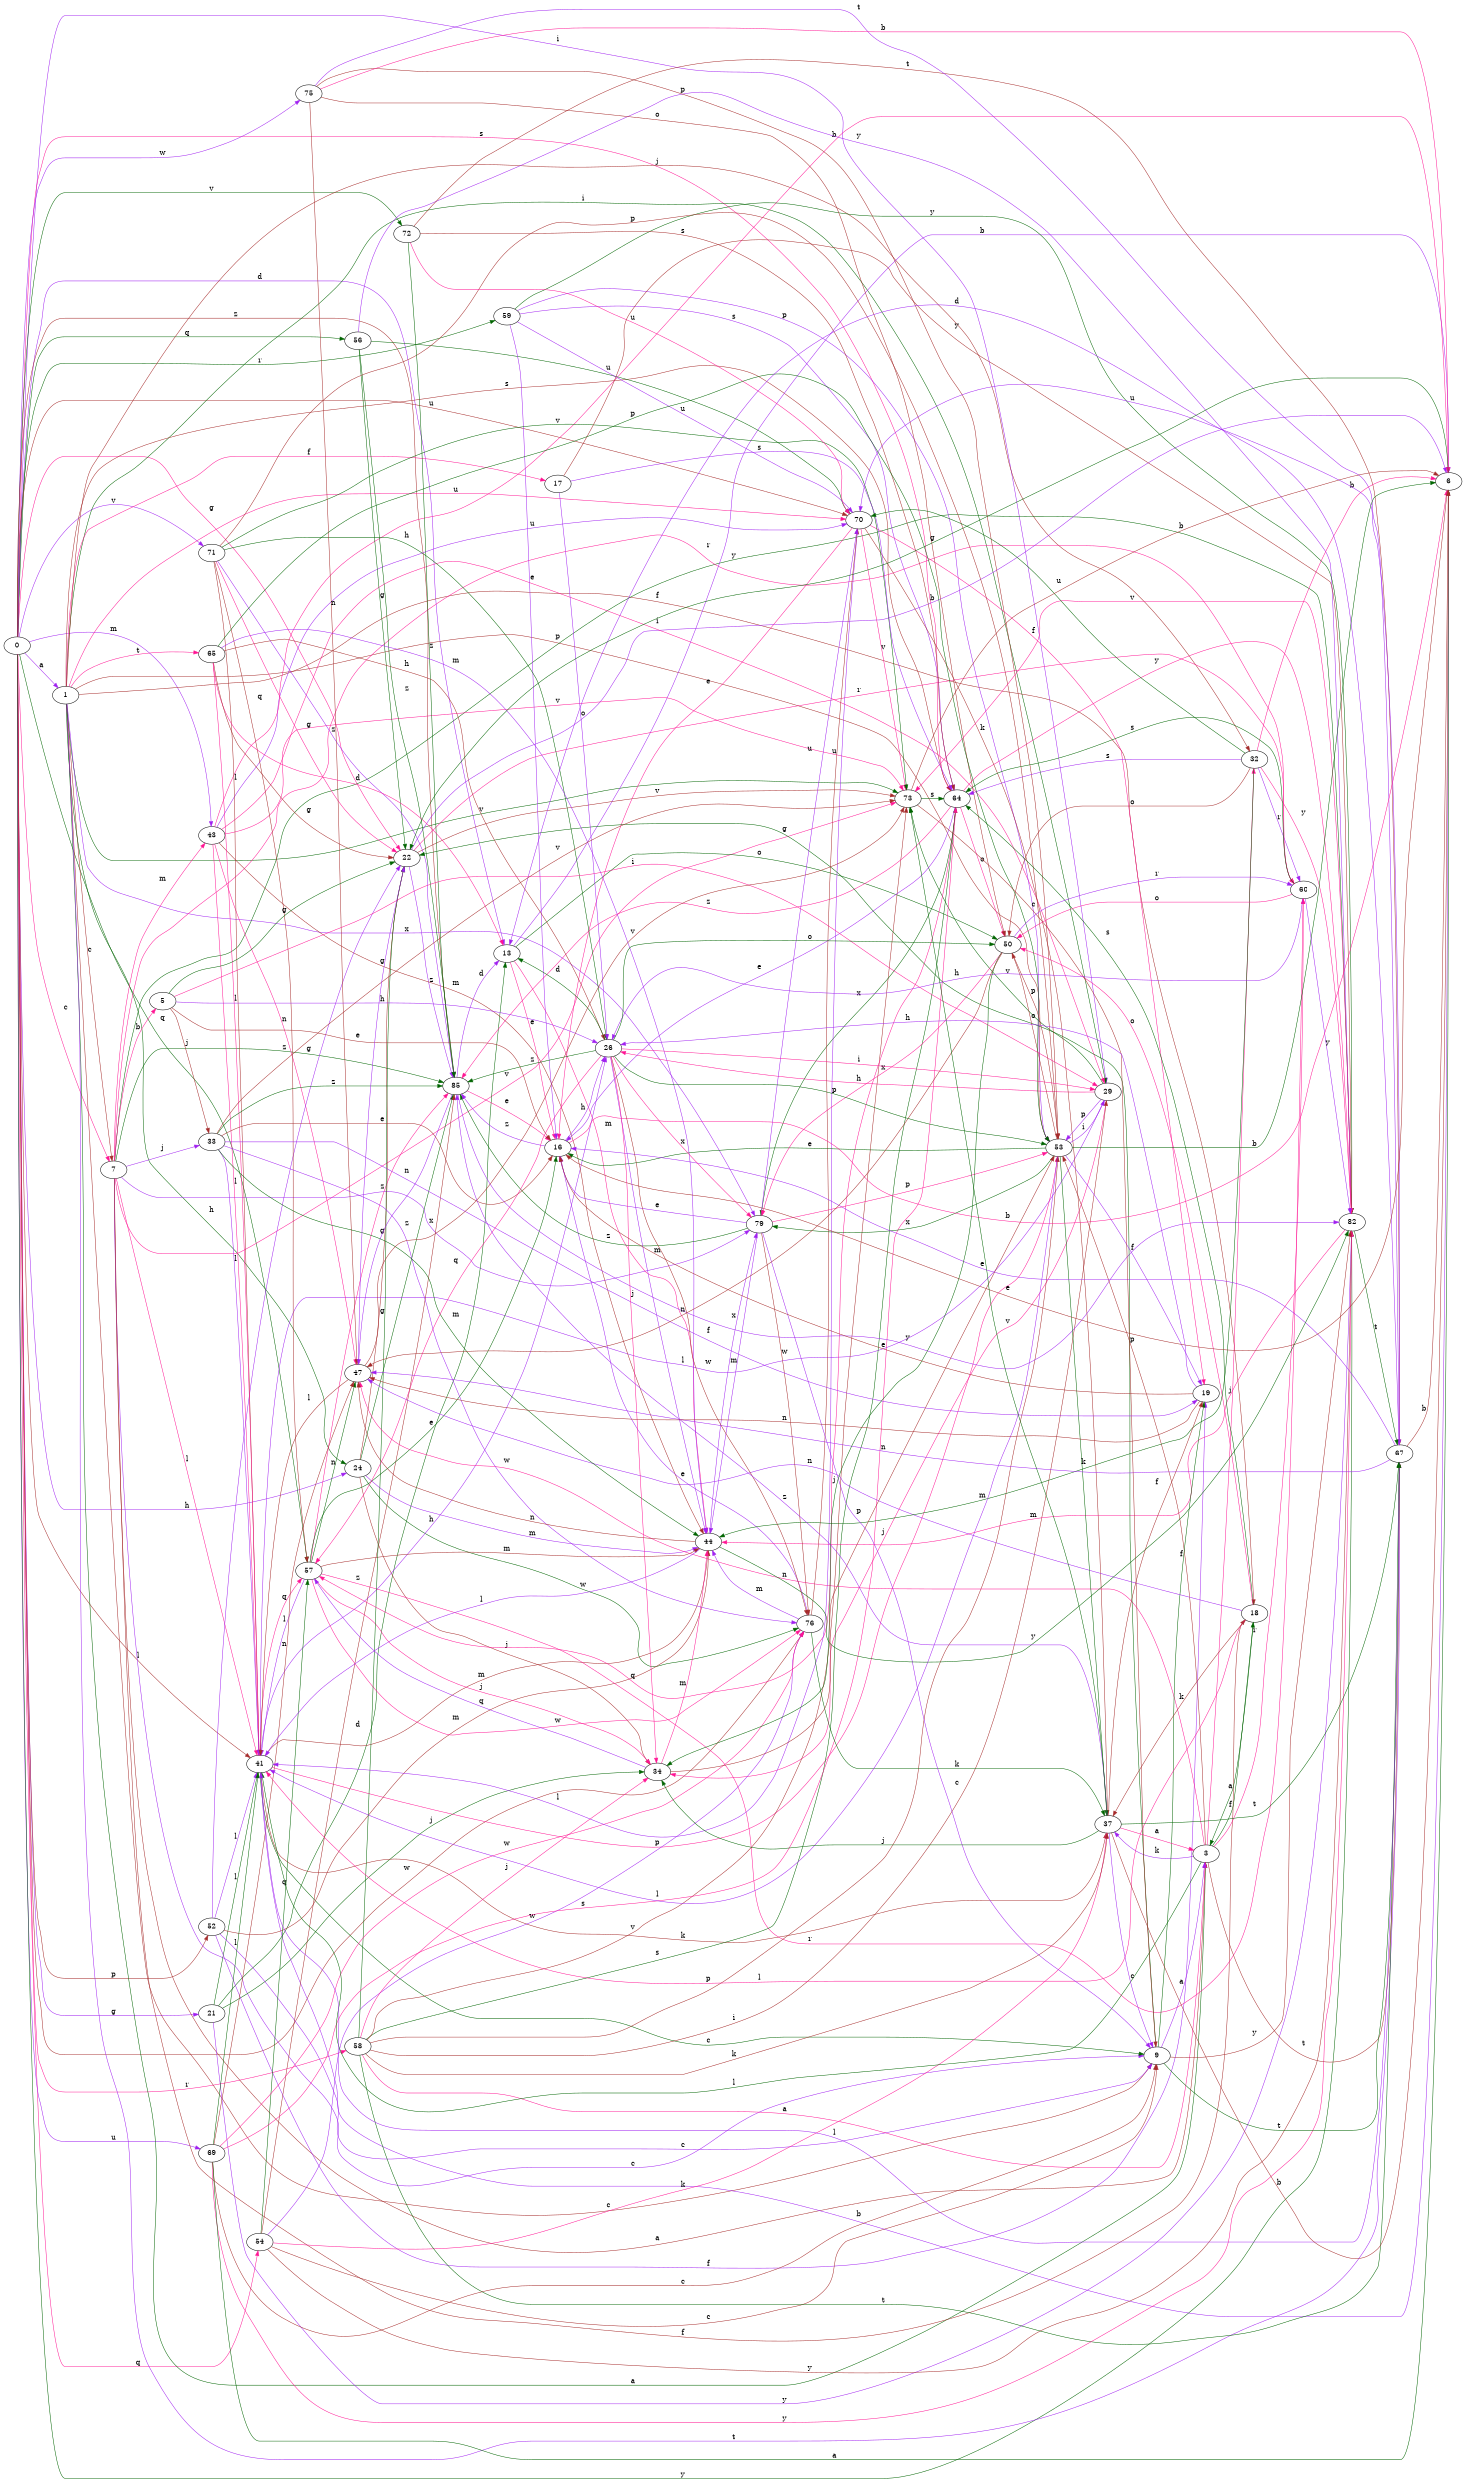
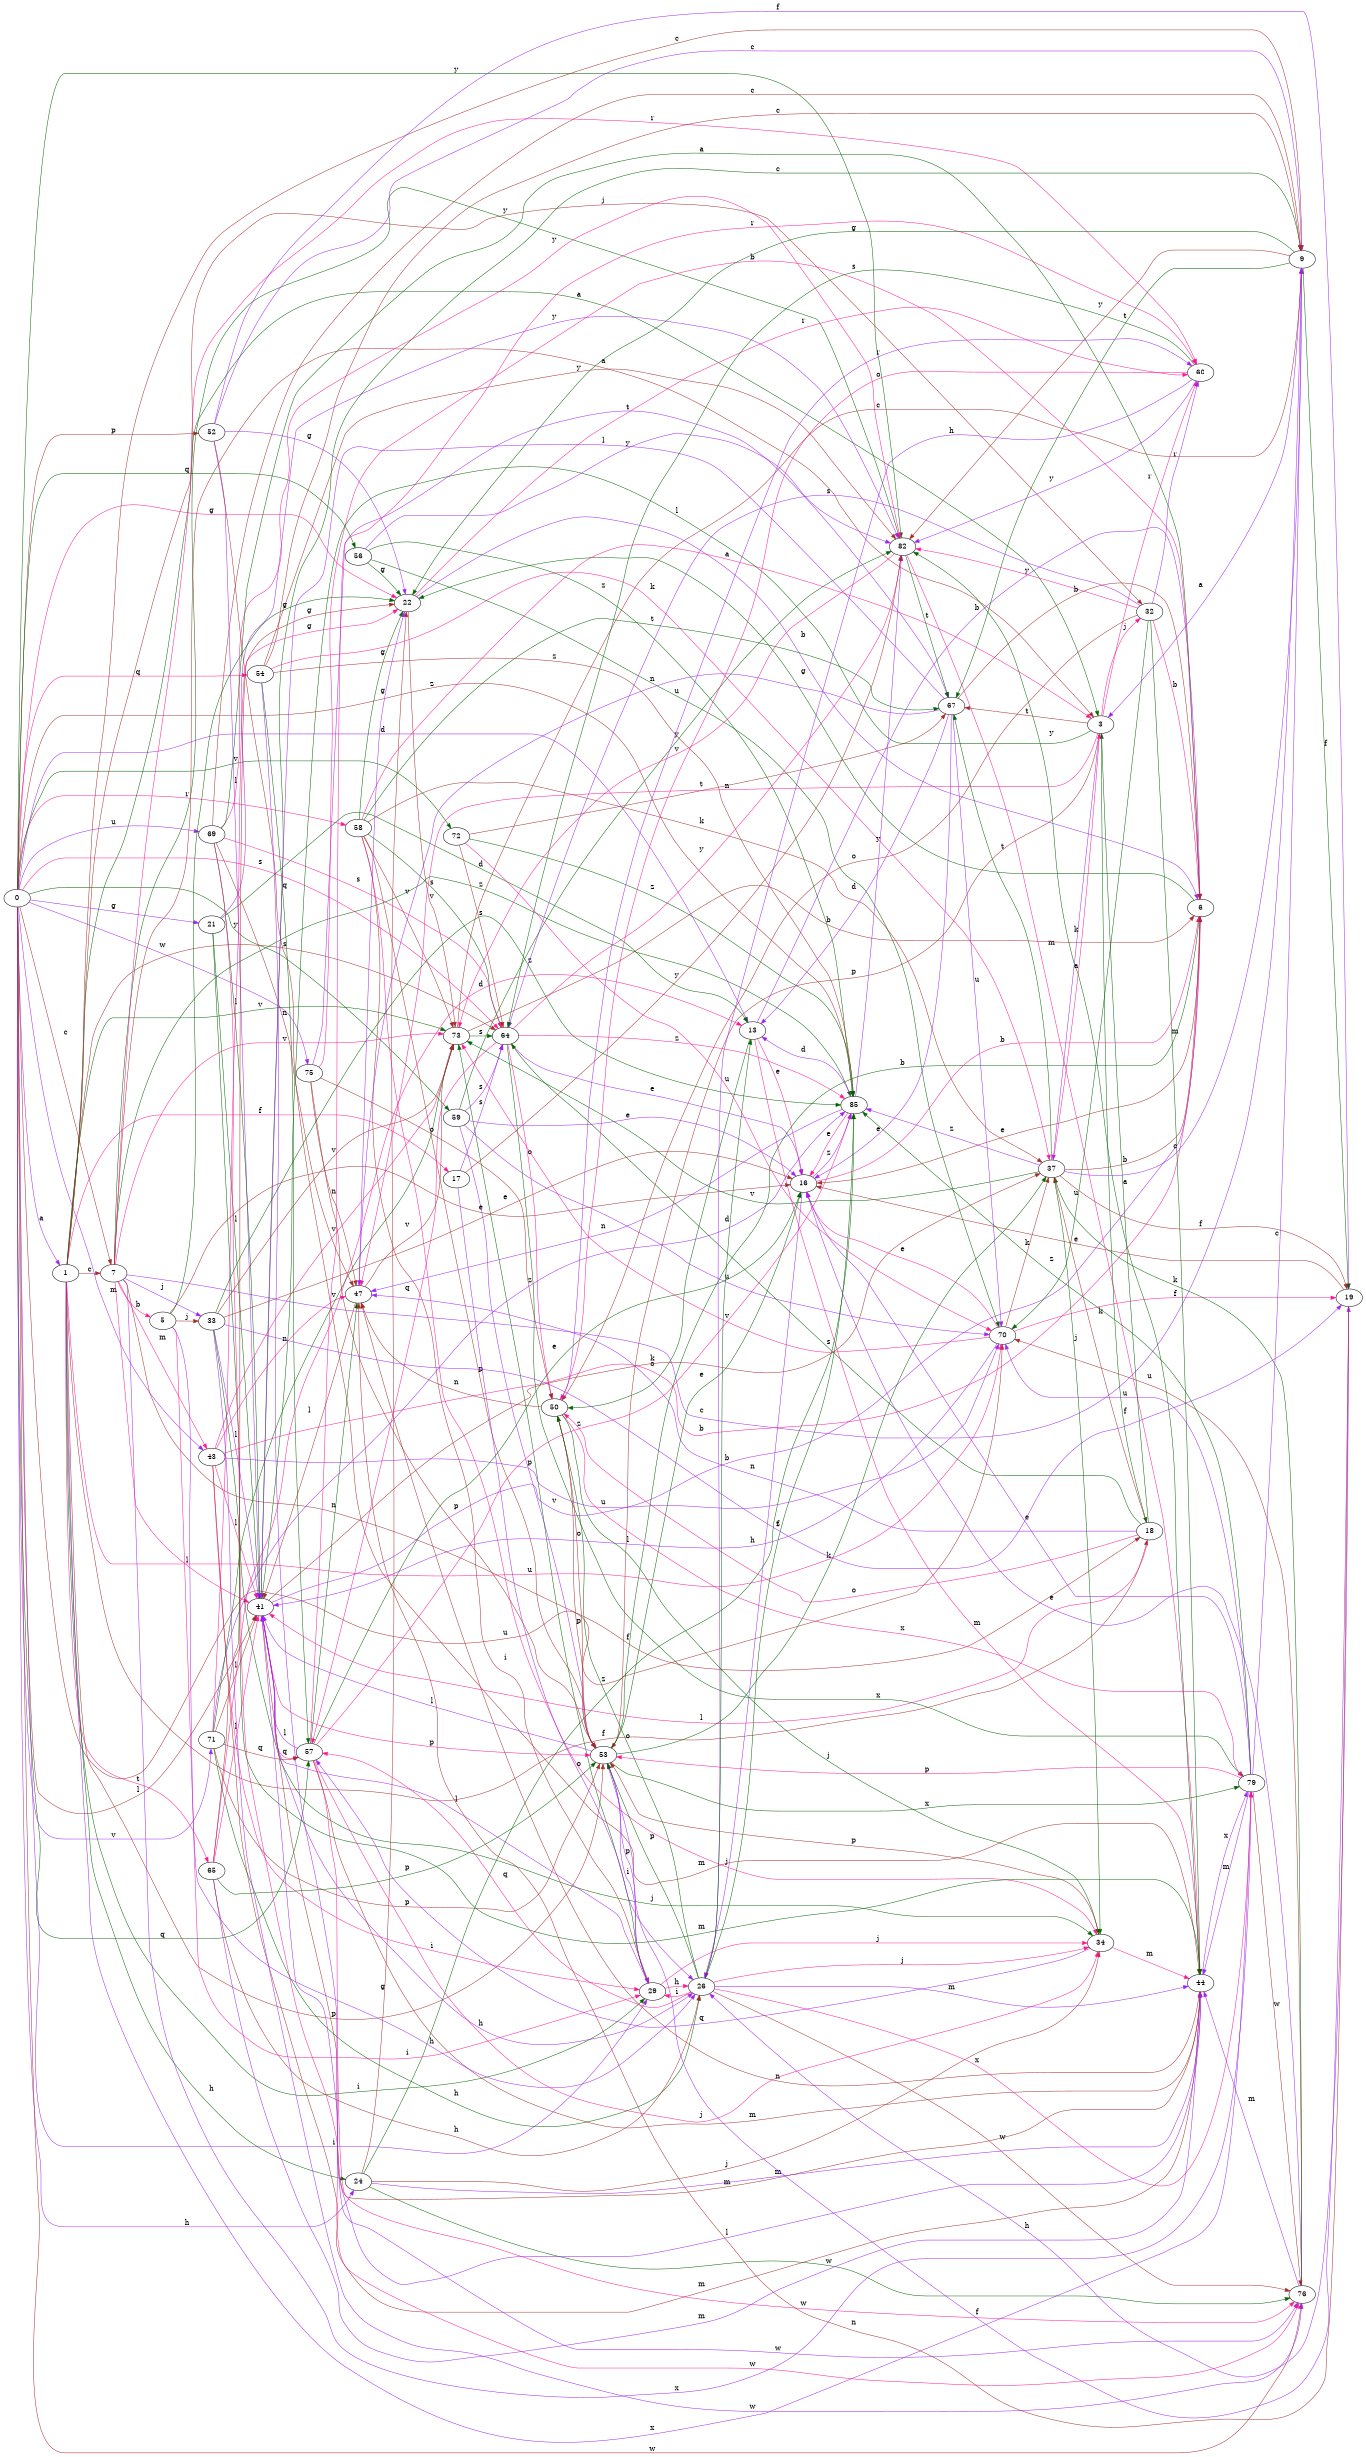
edge "0" -> "59": label "r" -> "y"
edge "0" -> "7": color deeppink -> brown
edge "22" -> "85": removed, label "z"
edge "1" -> "67": removed, label "t"
